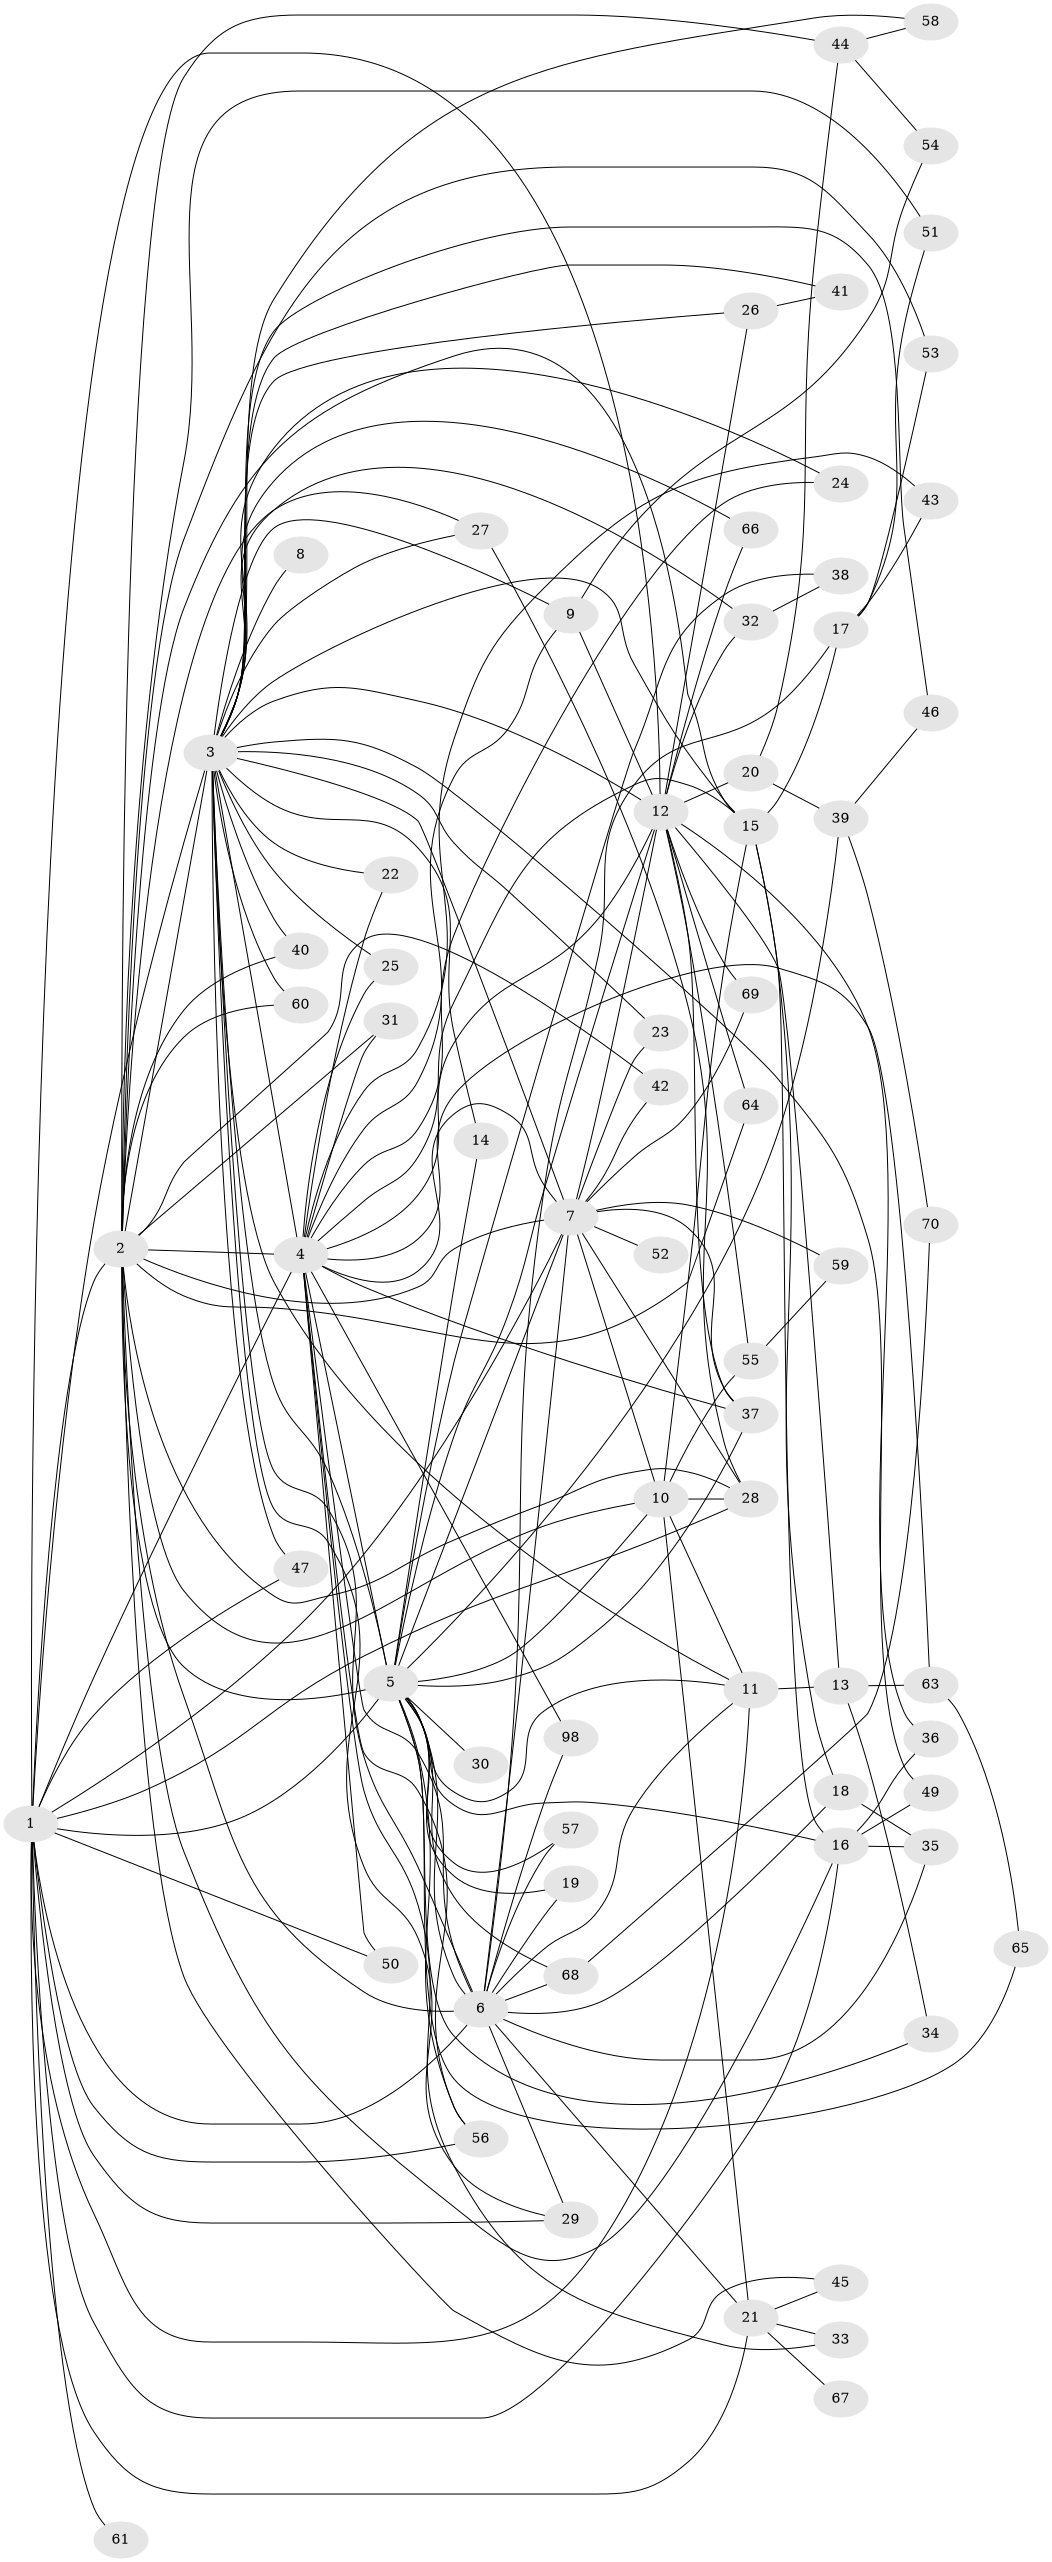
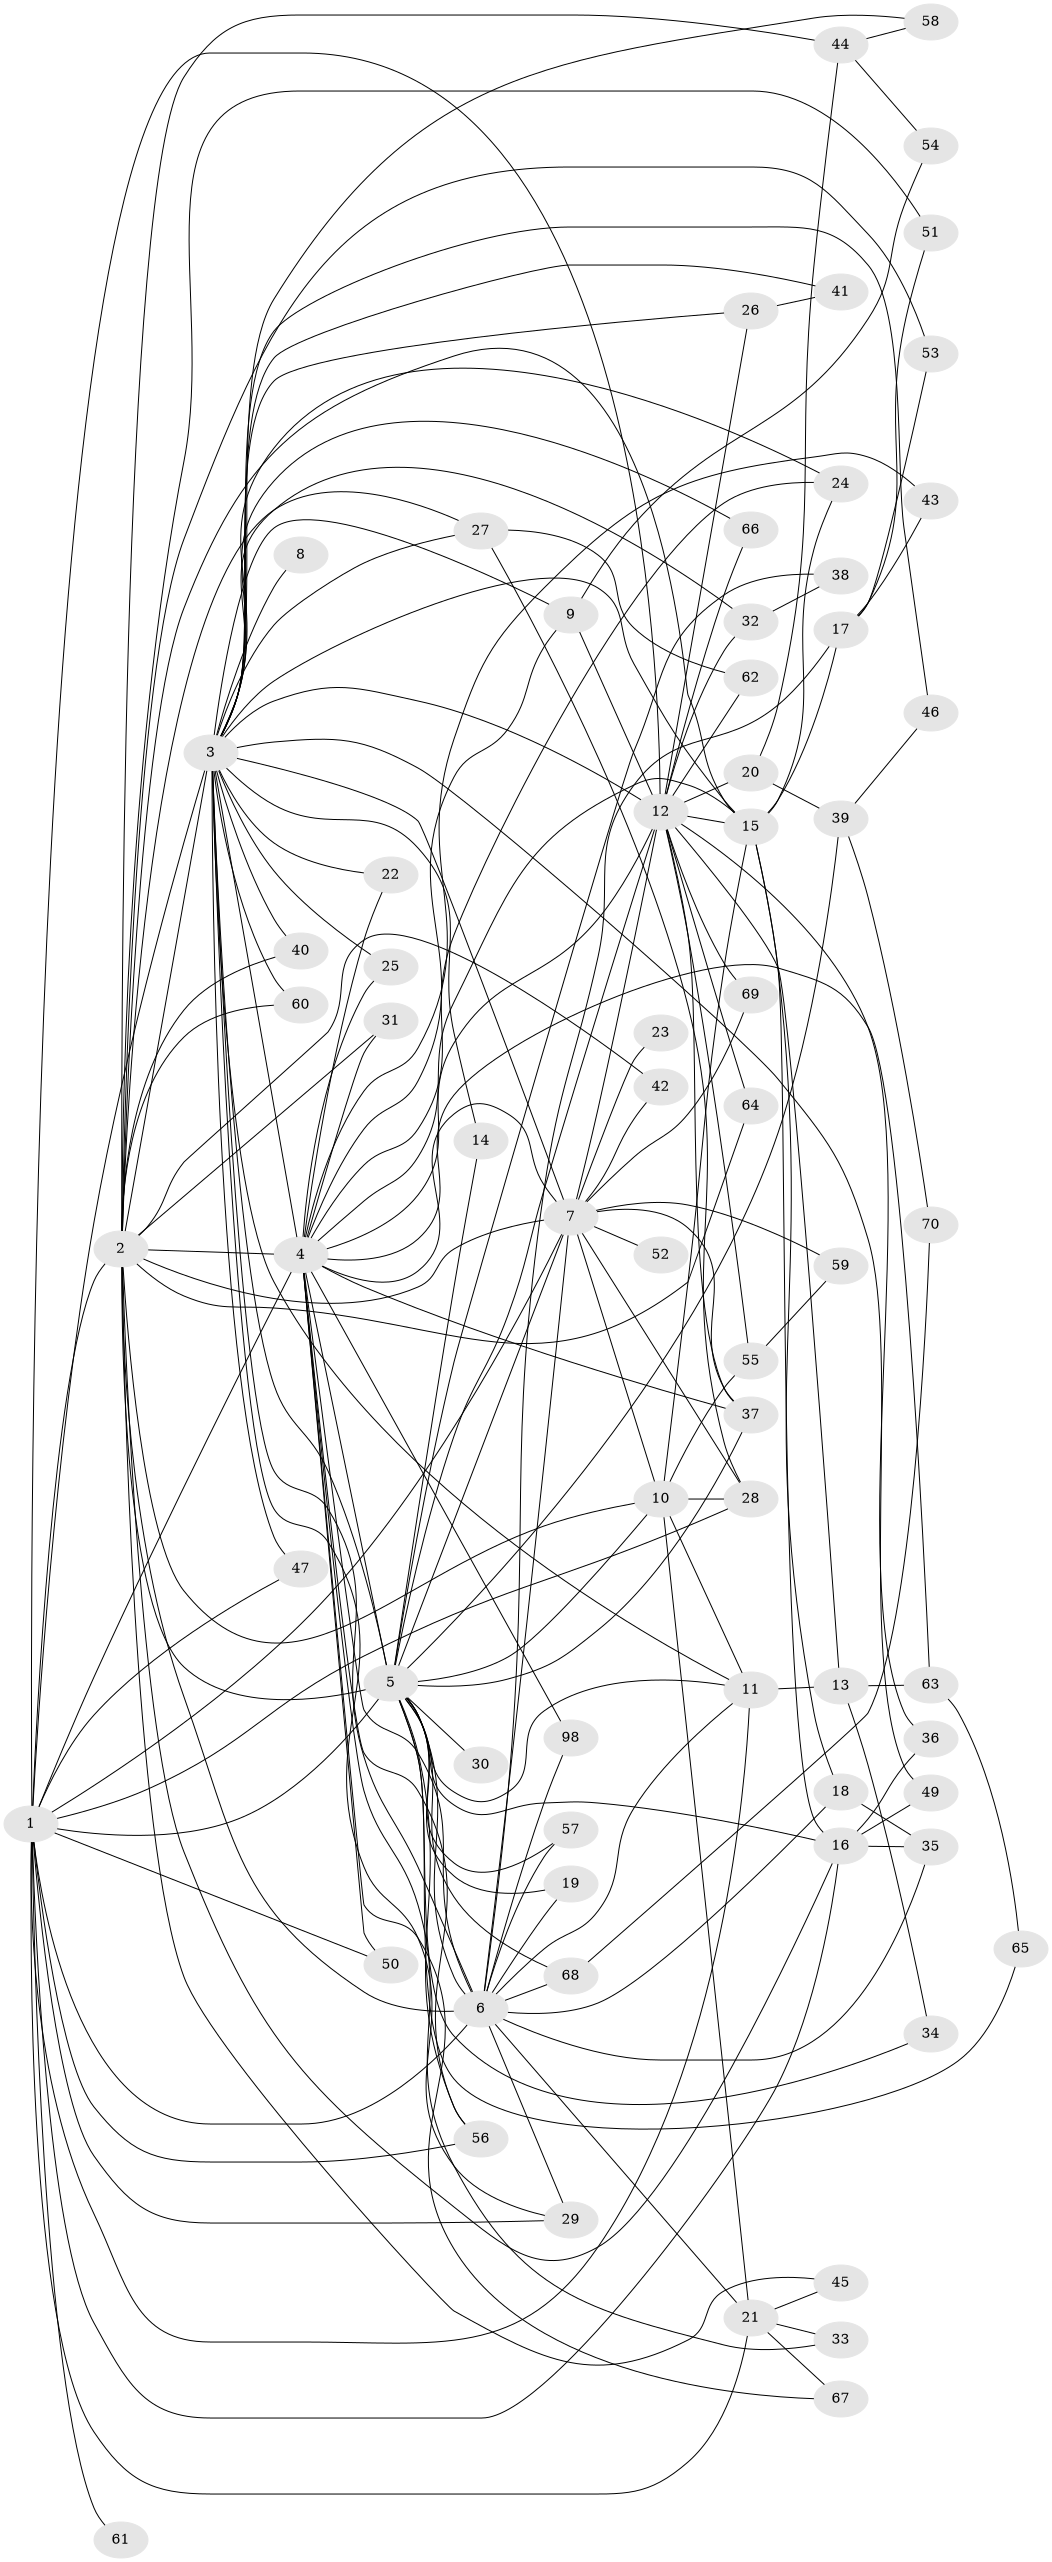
edge "24" -- "15": added
node "62": added
edge "12" -- "15": added
edge "3" -- "23": removed
edge "2" -- "28": removed
edge "4" -- "67": added
